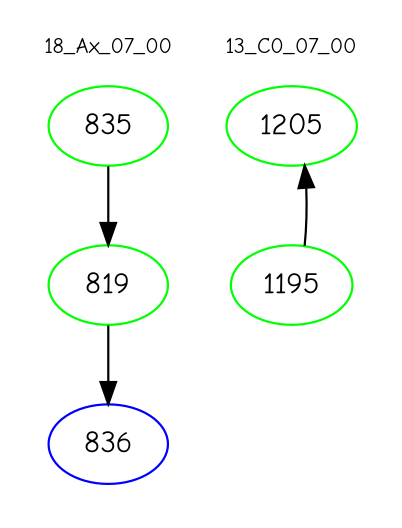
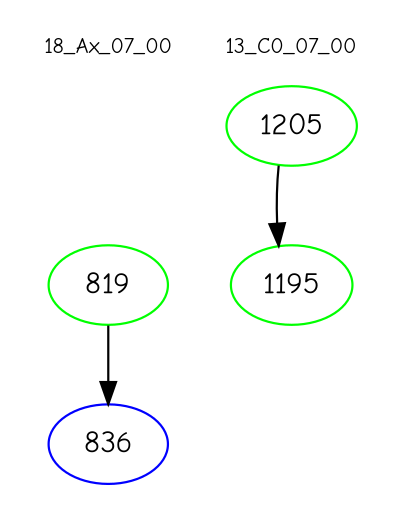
node "835": removed
edge "1195" -> "1205": reversed
